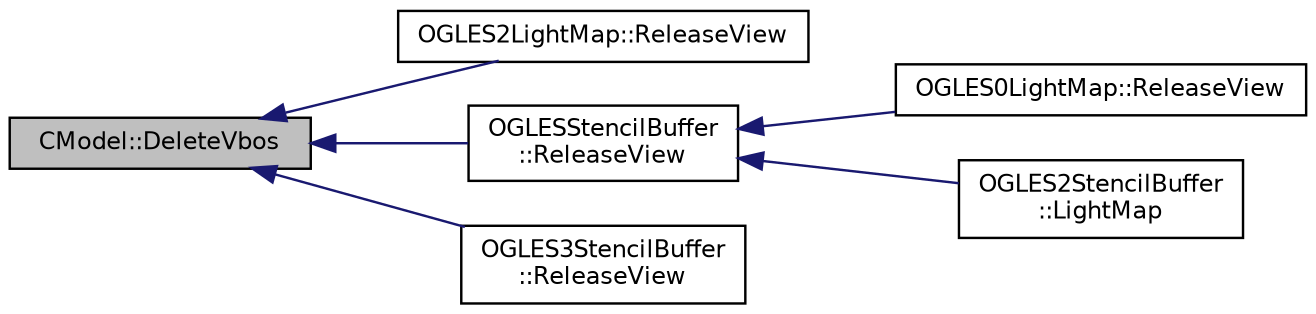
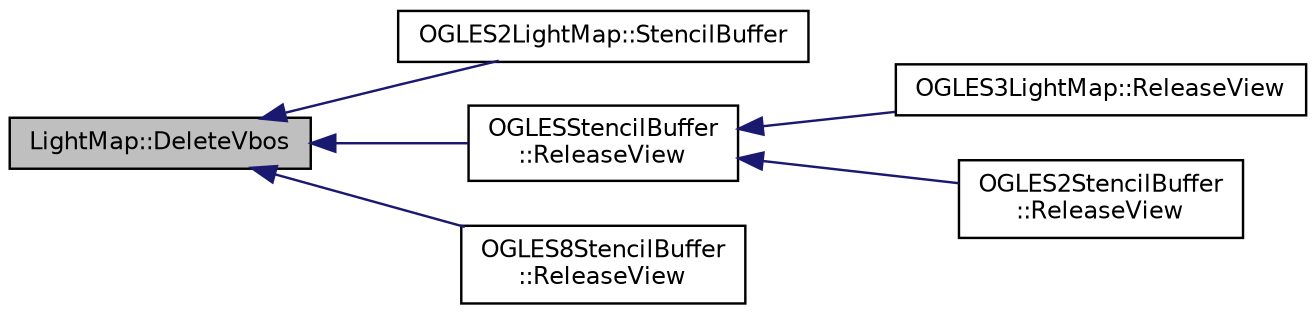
node "OGLES2LightMap::ReleaseView": label "OGLES2LightMap::ReleaseView" -> "OGLES2LightMap::StencilBuffer"
node "OGLES0LightMap::ReleaseView": label "OGLES0LightMap::ReleaseView" -> "OGLES3LightMap::ReleaseView"
node "CModel::DeleteVbos": label "CModel::DeleteVbos" -> "LightMap::DeleteVbos"
node "OGLES2StencilBuffer ::LightMap": label "OGLES2StencilBuffer ::LightMap" -> "OGLES2StencilBuffer ::ReleaseView"
node "OGLES3StencilBuffer ::ReleaseView": label "OGLES3StencilBuffer ::ReleaseView" -> "OGLES8StencilBuffer ::ReleaseView"
